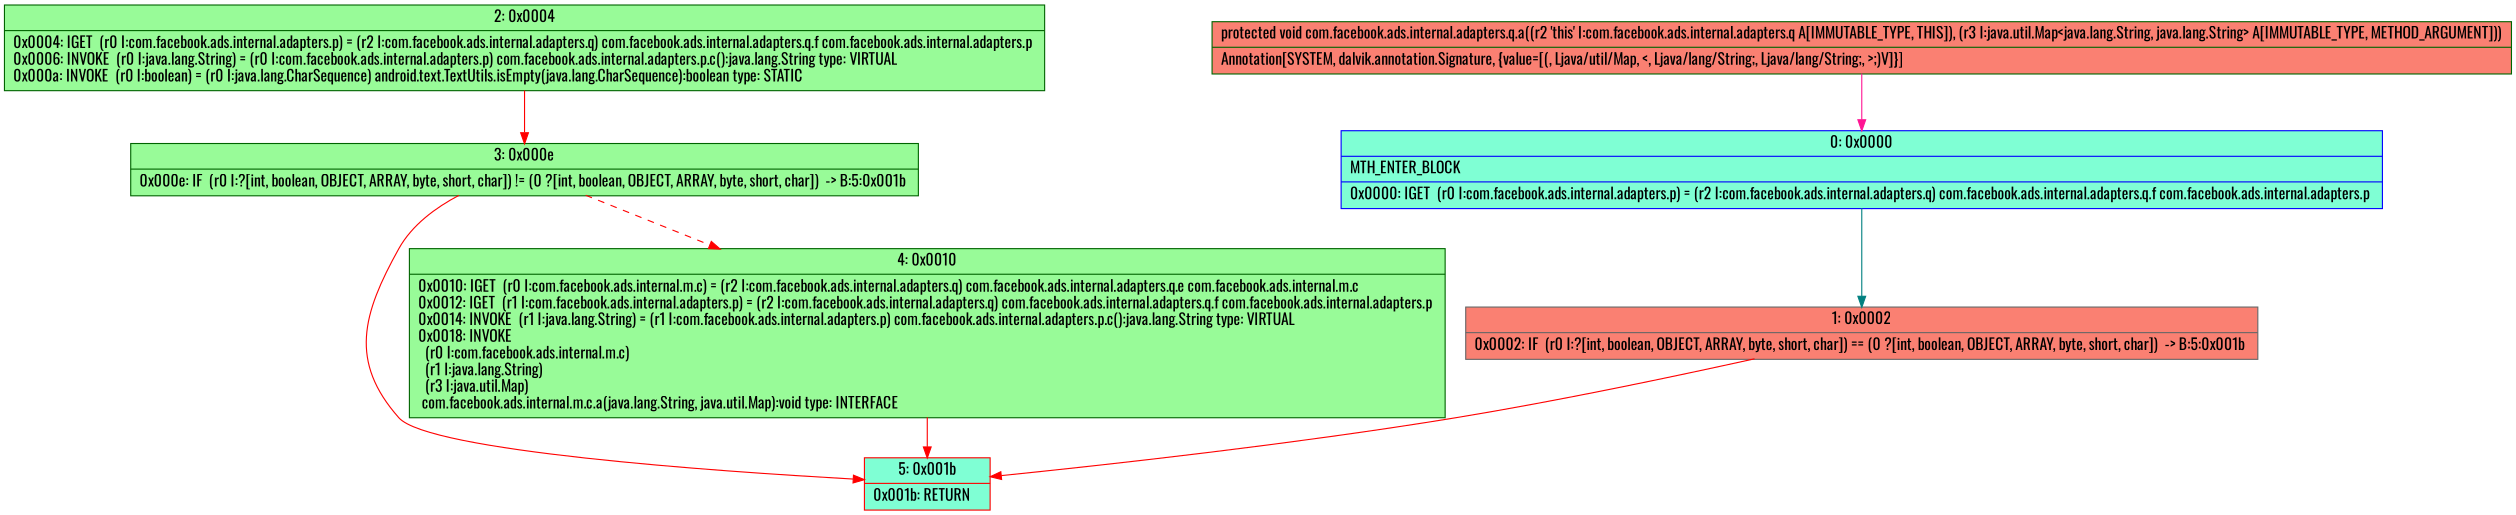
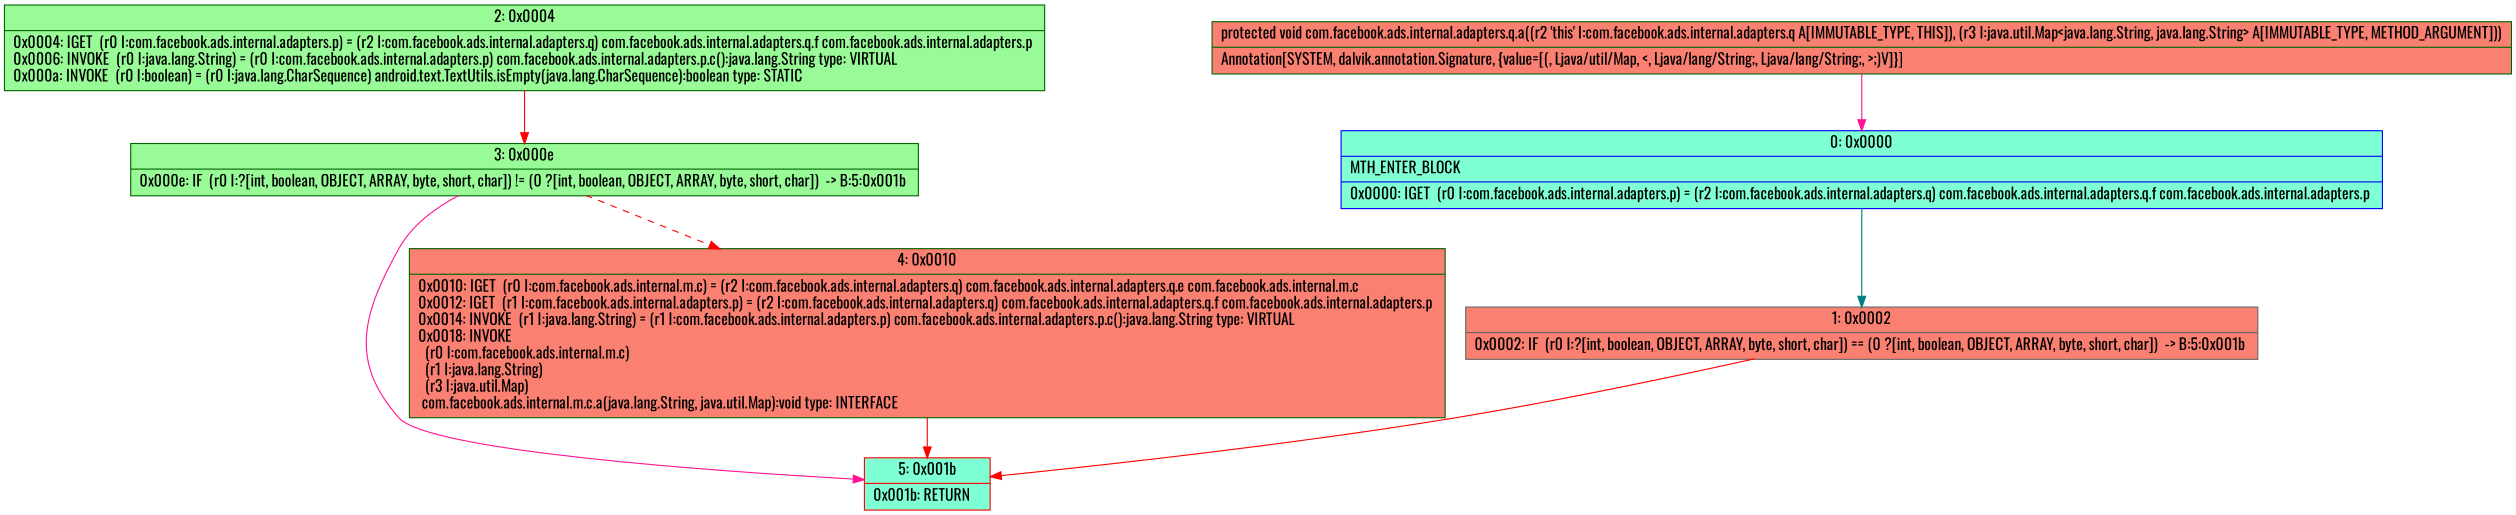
node "4: 0x0010": fillcolor palegreen -> salmon
edge "3: 0x000e" -> "5: 0x001b": color red -> deeppink
